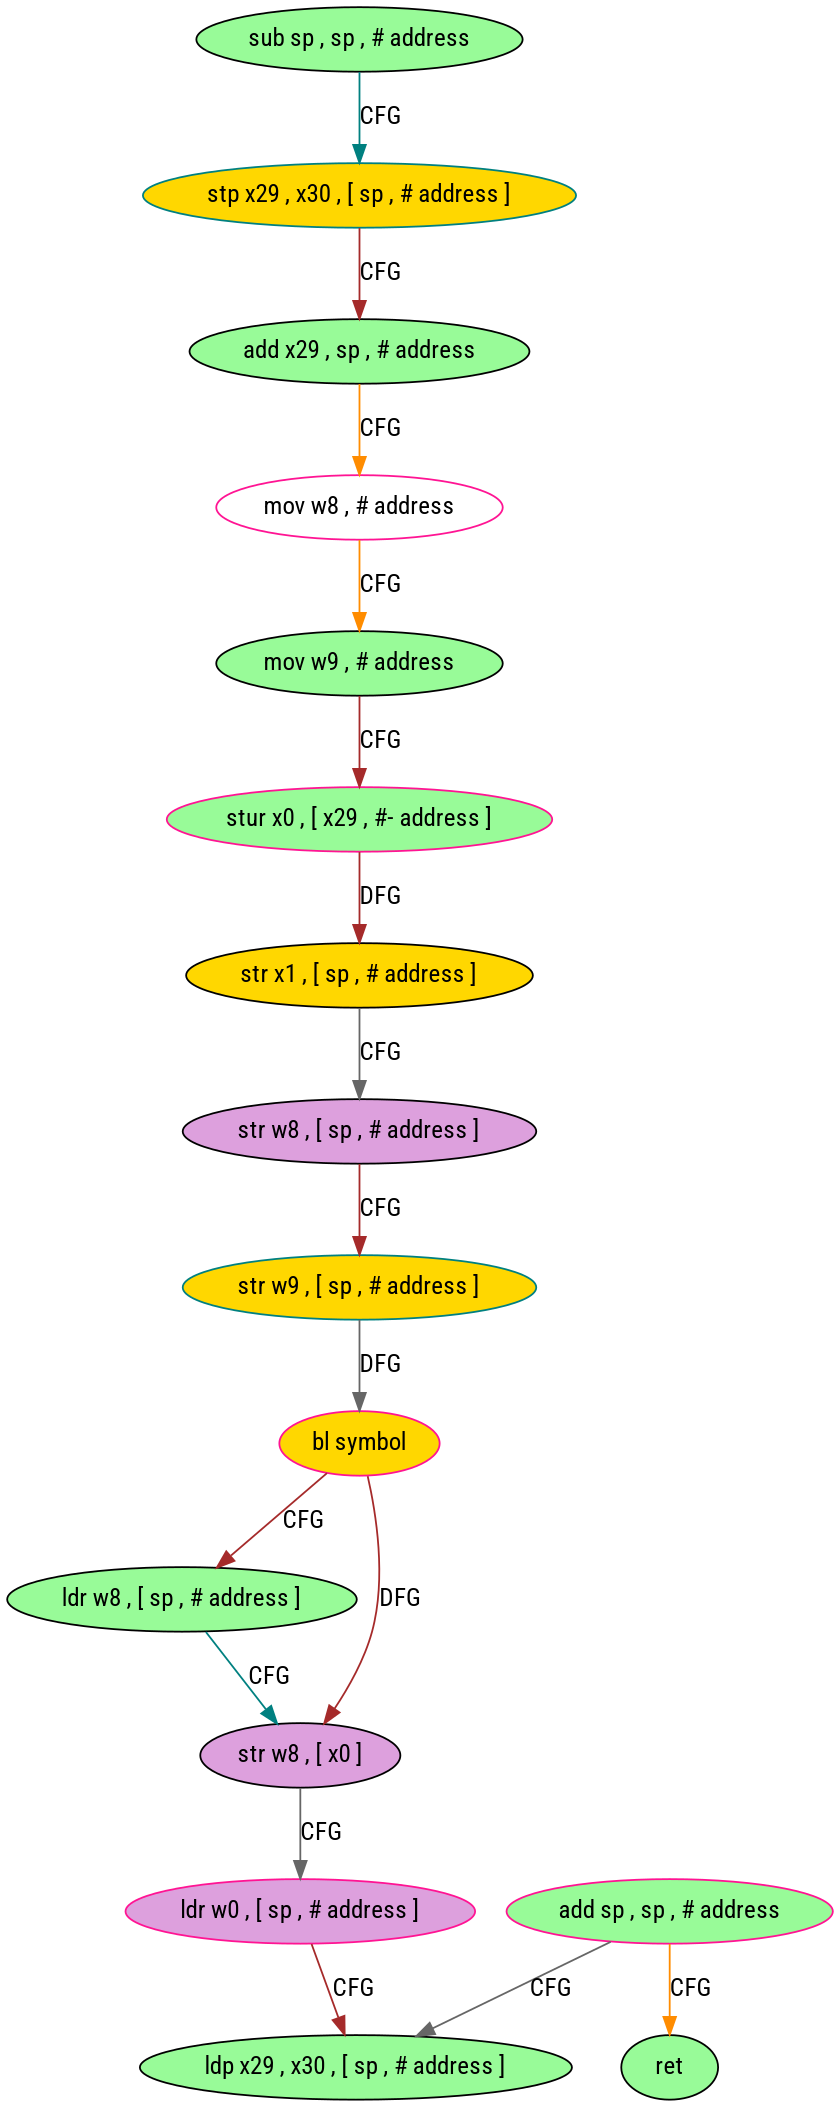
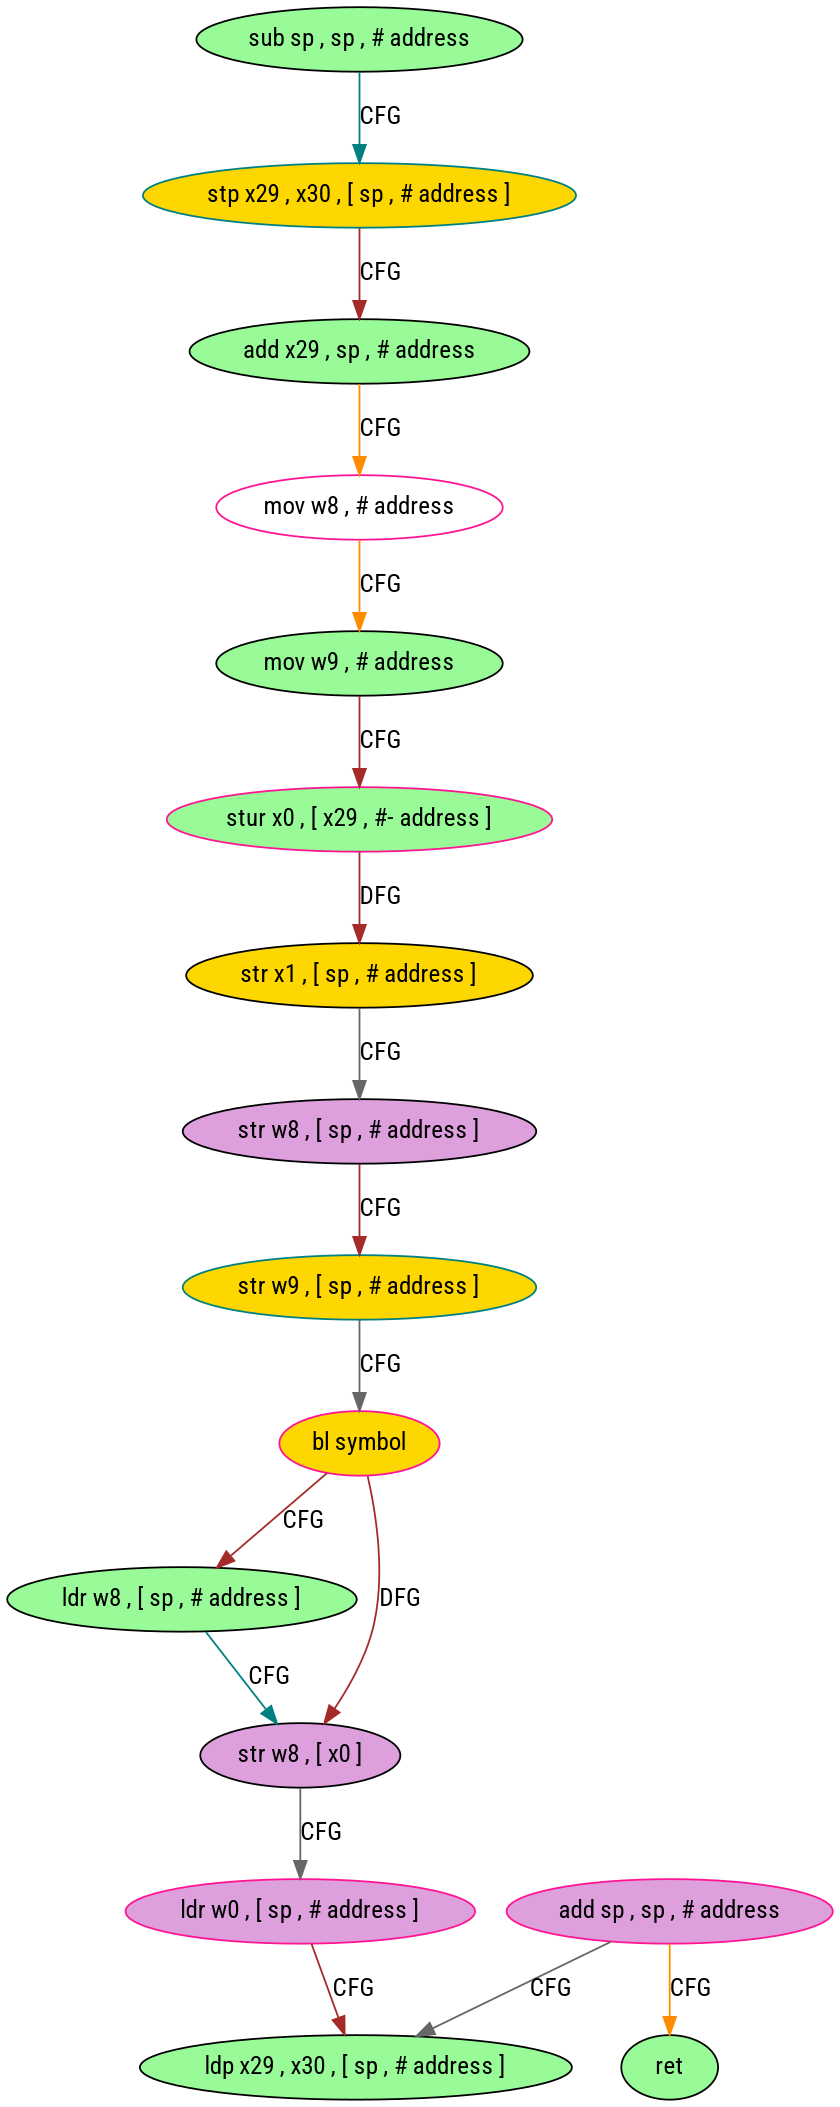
edge "str w9 , [ sp , # address ]" -> "bl symbol": label "DFG" -> "CFG"
node "add sp , sp , # address": fillcolor palegreen -> plum
